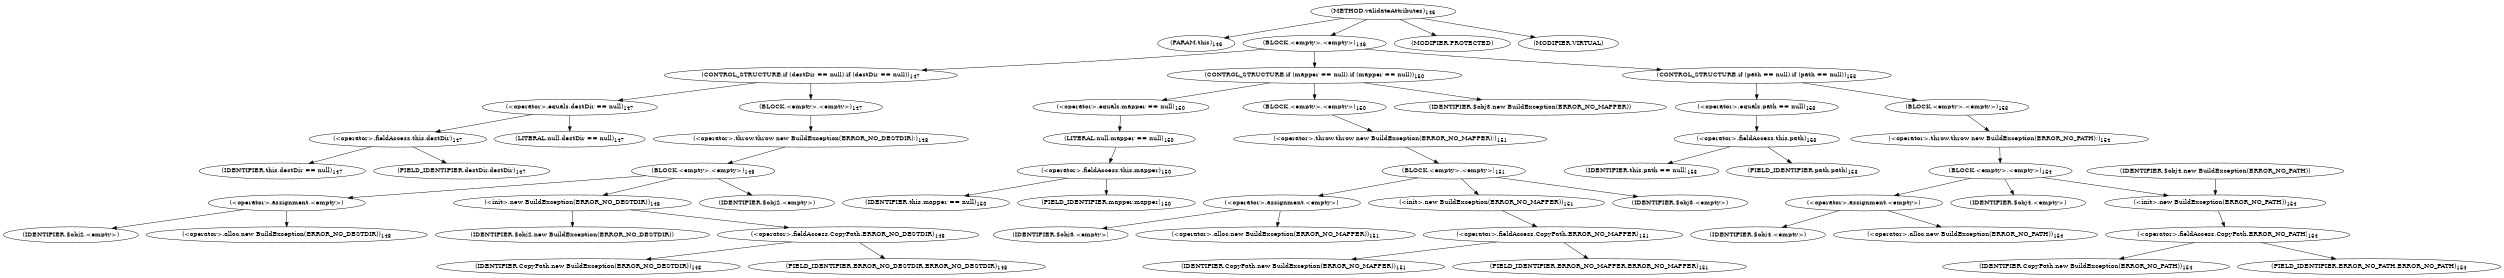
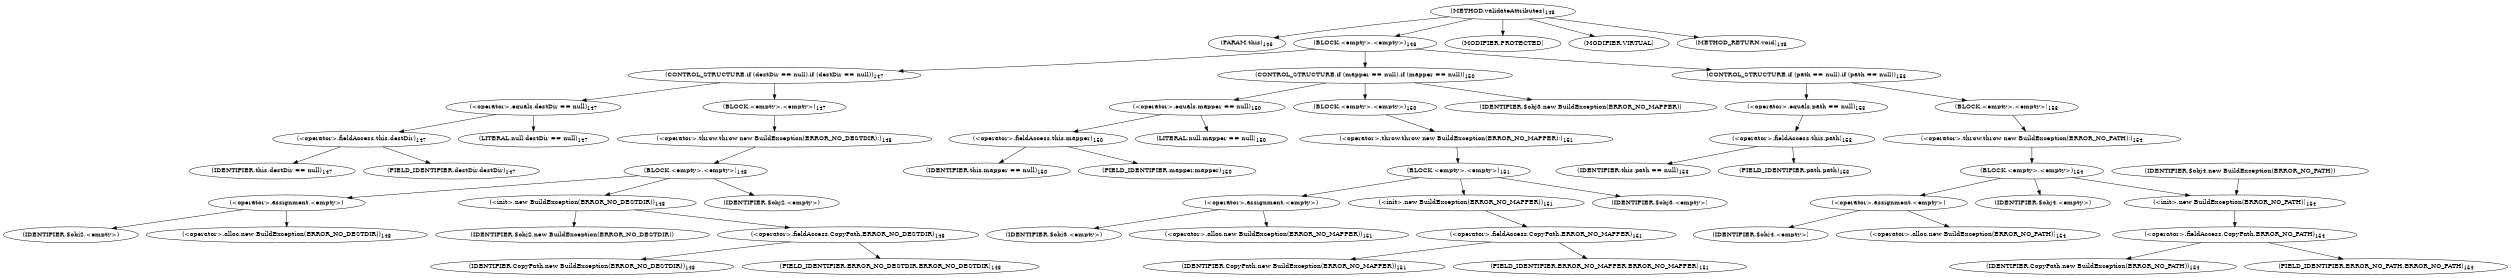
node "(METHOD_RETURN,void)": added
edge "(LITERAL,null,mapper == null)" -> "(<operator>.fieldAccess,this.mapper)": now "(<operator>.equals,mapper == null)" -> "(<operator>.fieldAccess,this.mapper)"
